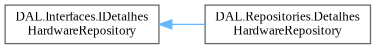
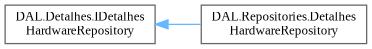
node "DAL.Interfaces.IDetalhes HardwareRepository": label "DAL.Interfaces.IDetalhes HardwareRepository" -> "DAL.Detalhes.IDetalhes HardwareRepository"
